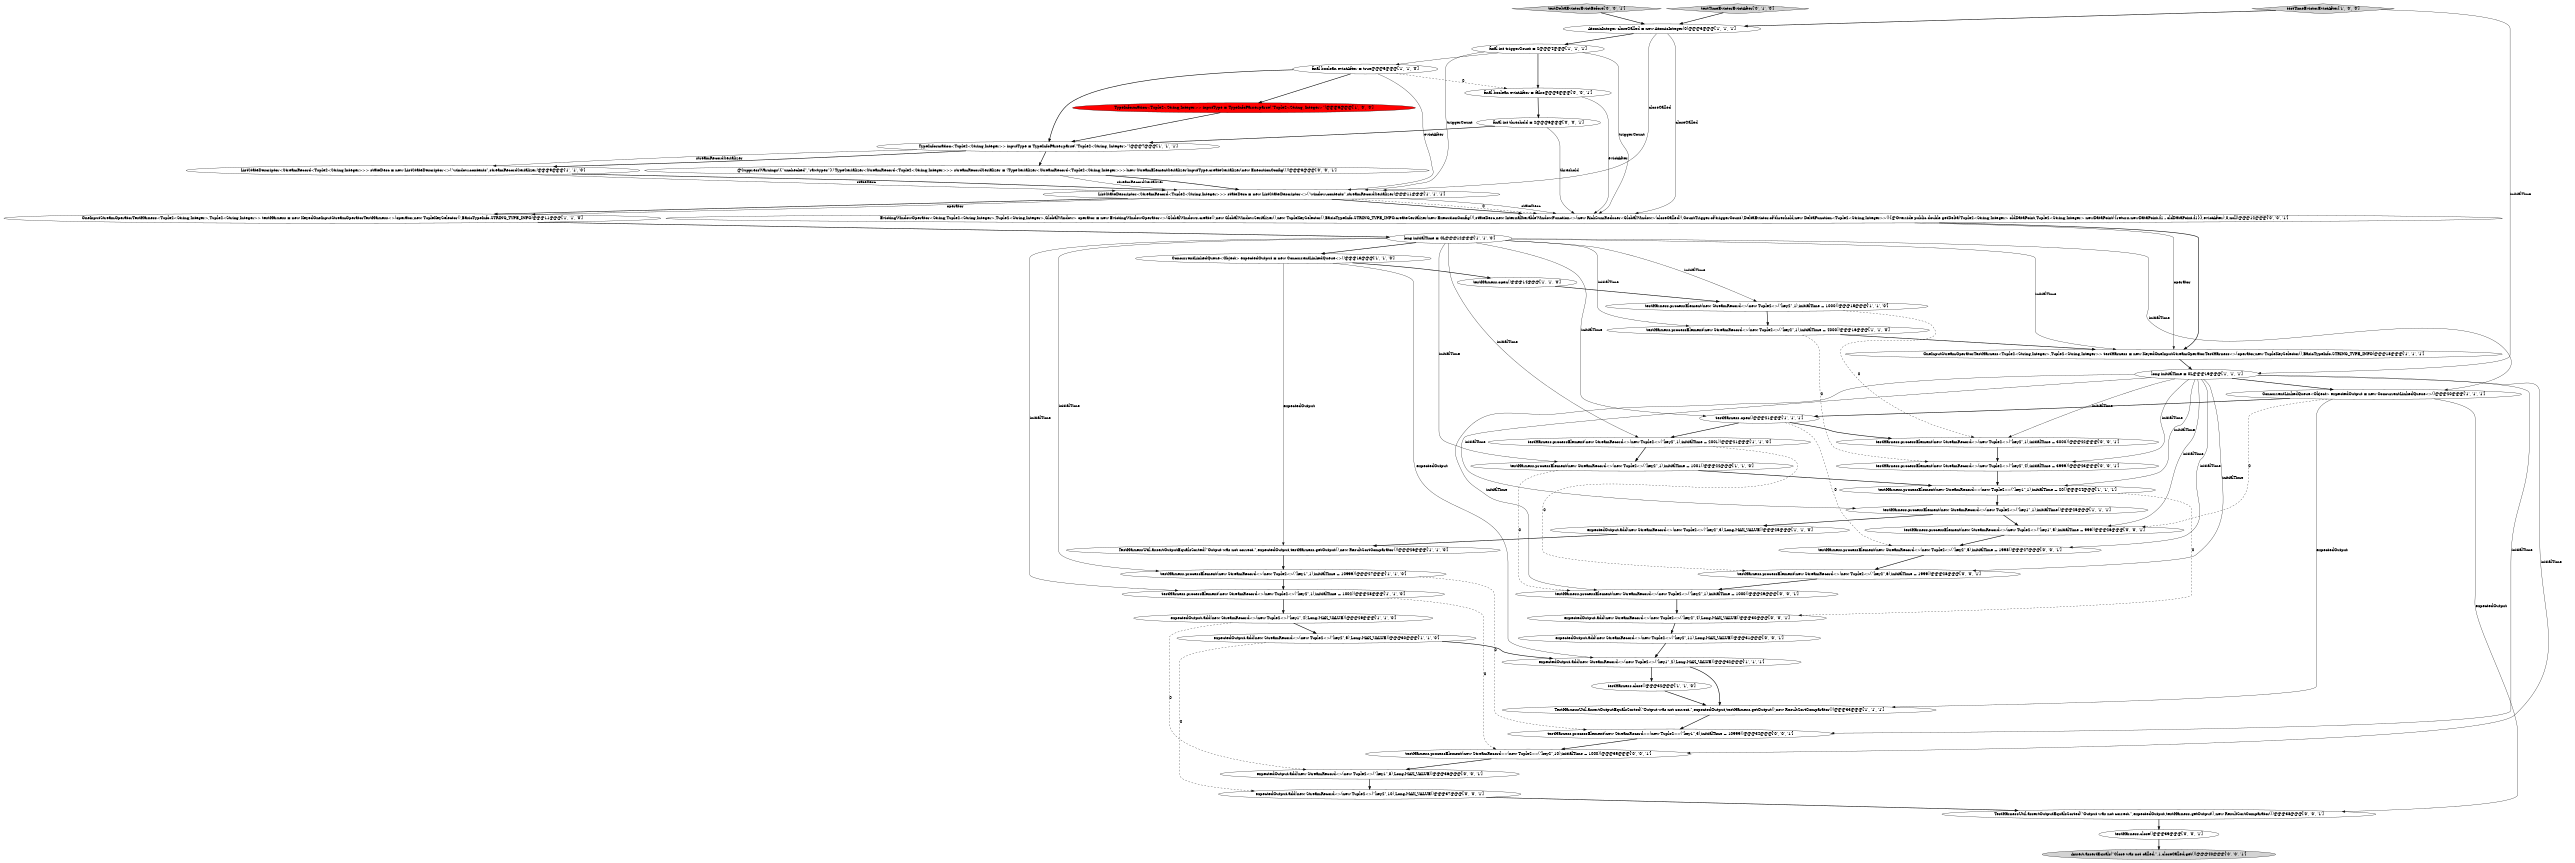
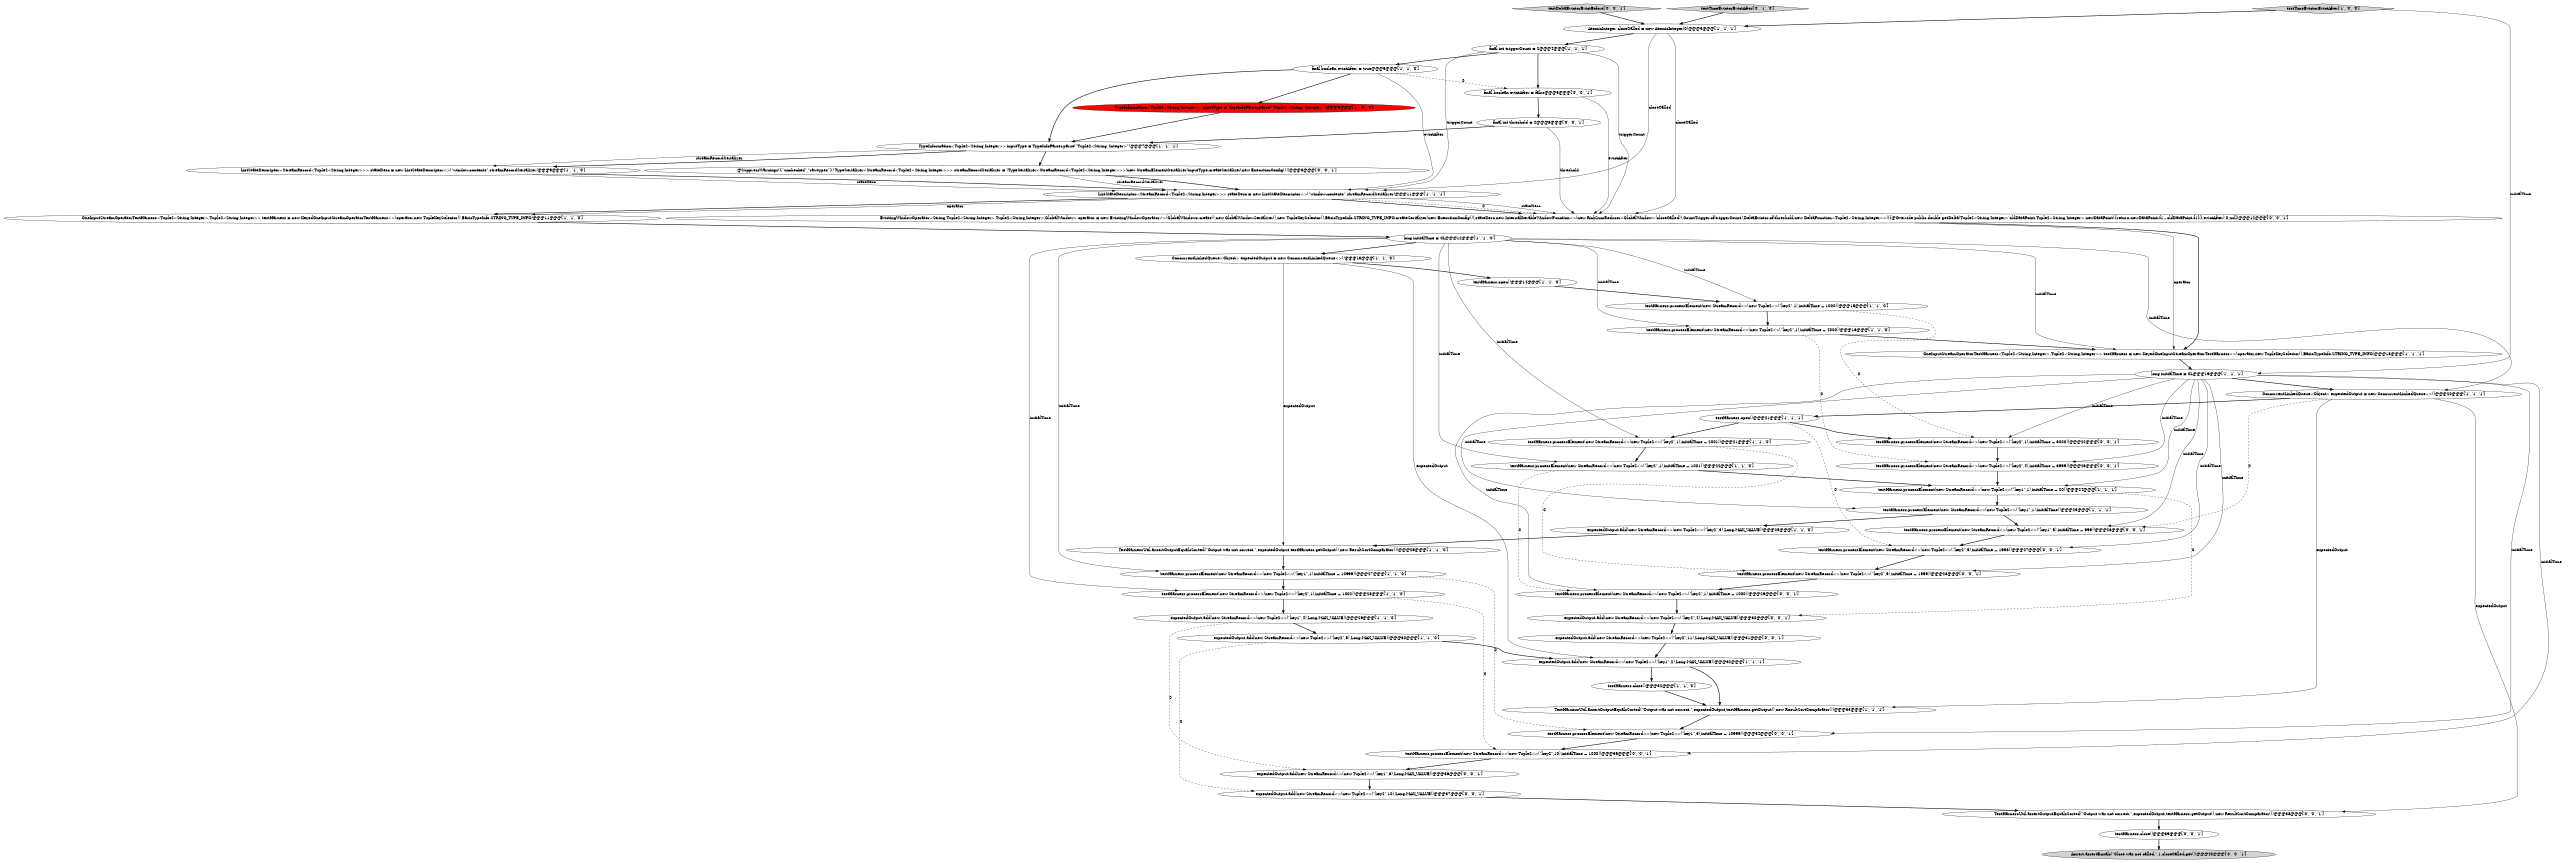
edge "final int triggerCount = 2@@@4@@@['1', '1', '1']" -> "final boolean evictAfter = true@@@5@@@['1', '1', '0']": style solid -> bold
edge "long initialTime = 0L@@@12@@@['1', '1', '0']" -> "testHarness.open()@@@21@@@['1', '1', '1']": removed, label "initialTime"
